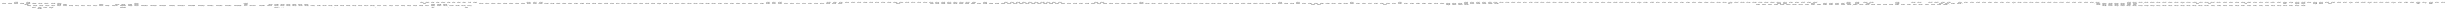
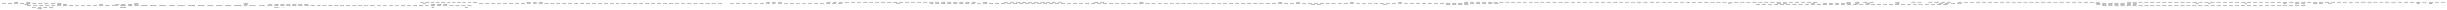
node "net.minecraft.src.ClsPdBmfuwzy": removed
